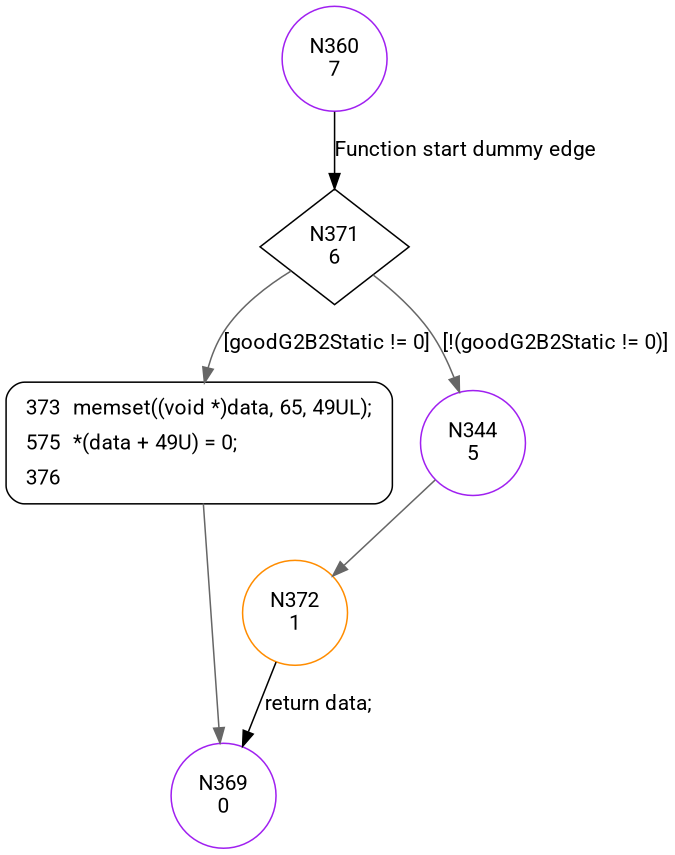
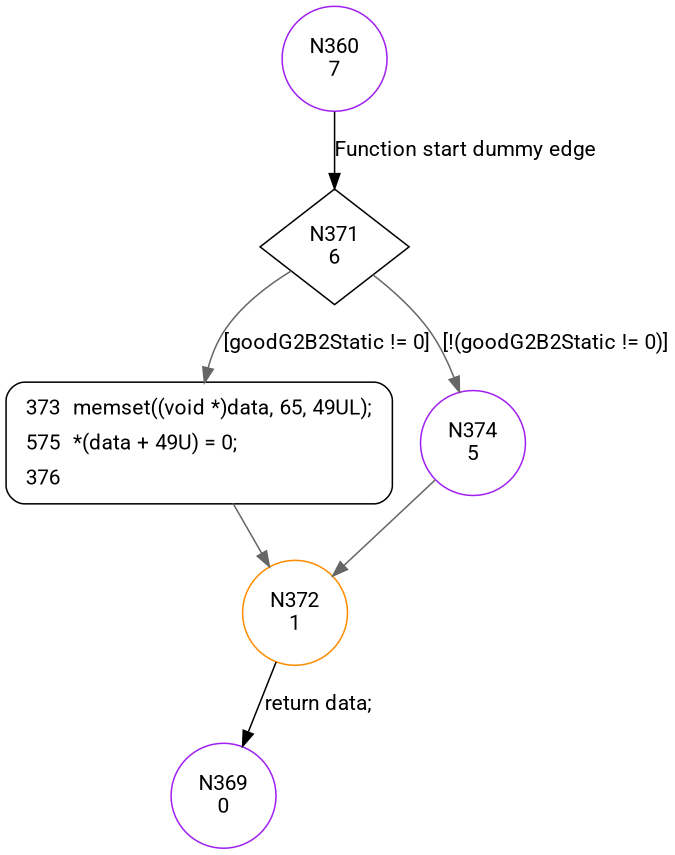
node "N344 5": label "N344 5" -> "N374 5"
edge "373" -> "N369 0": now "373" -> "N372 1"
